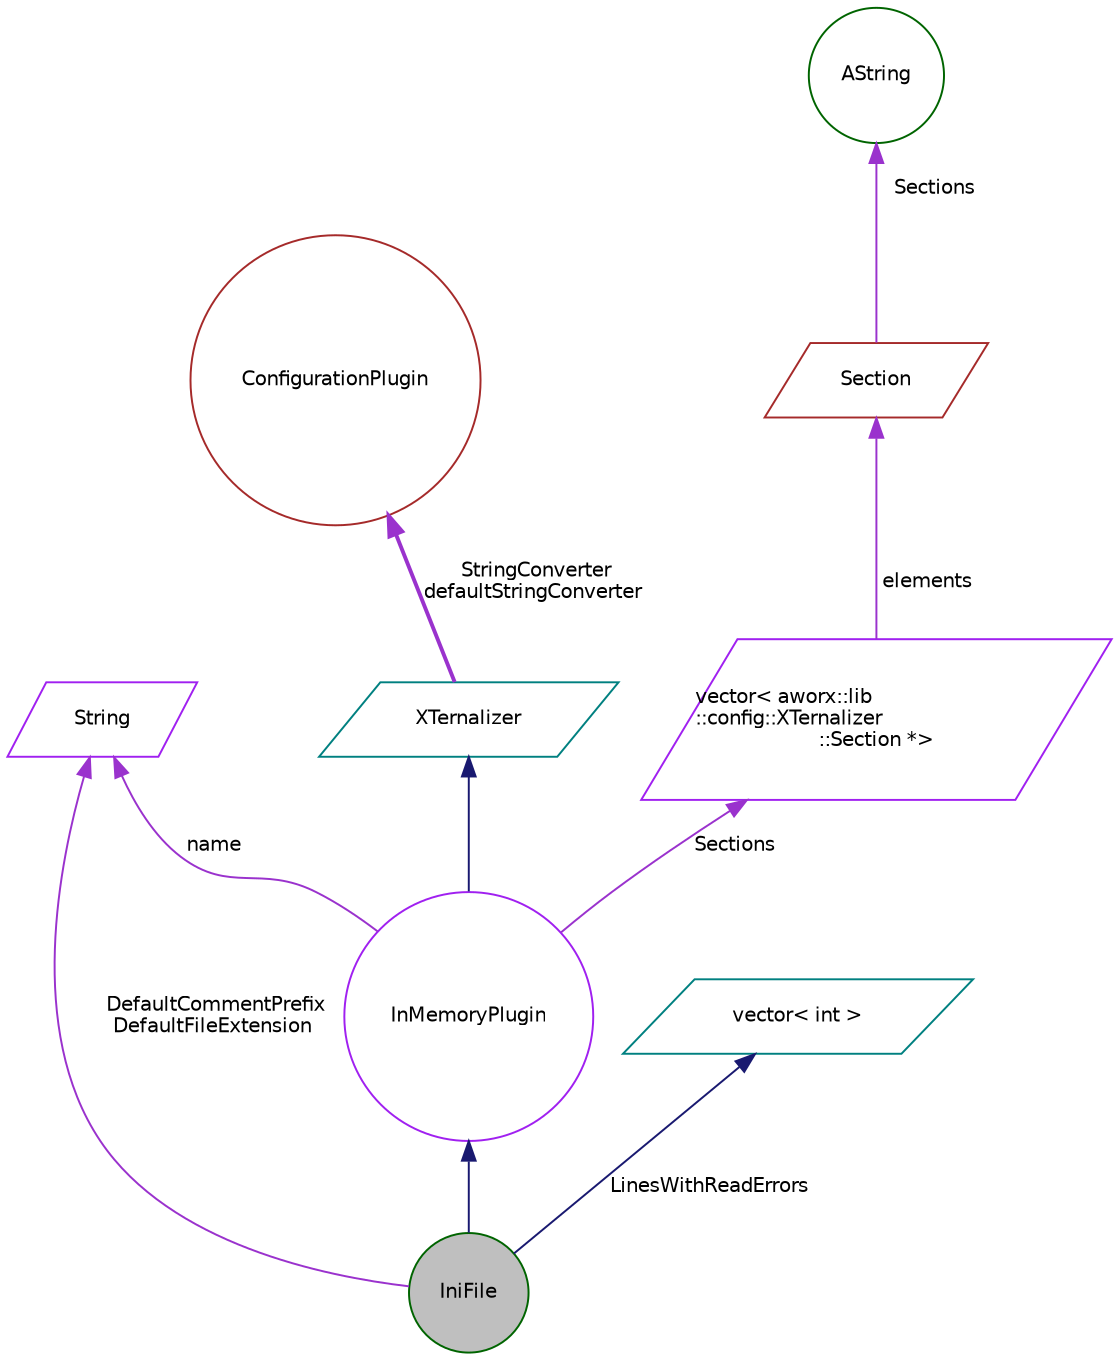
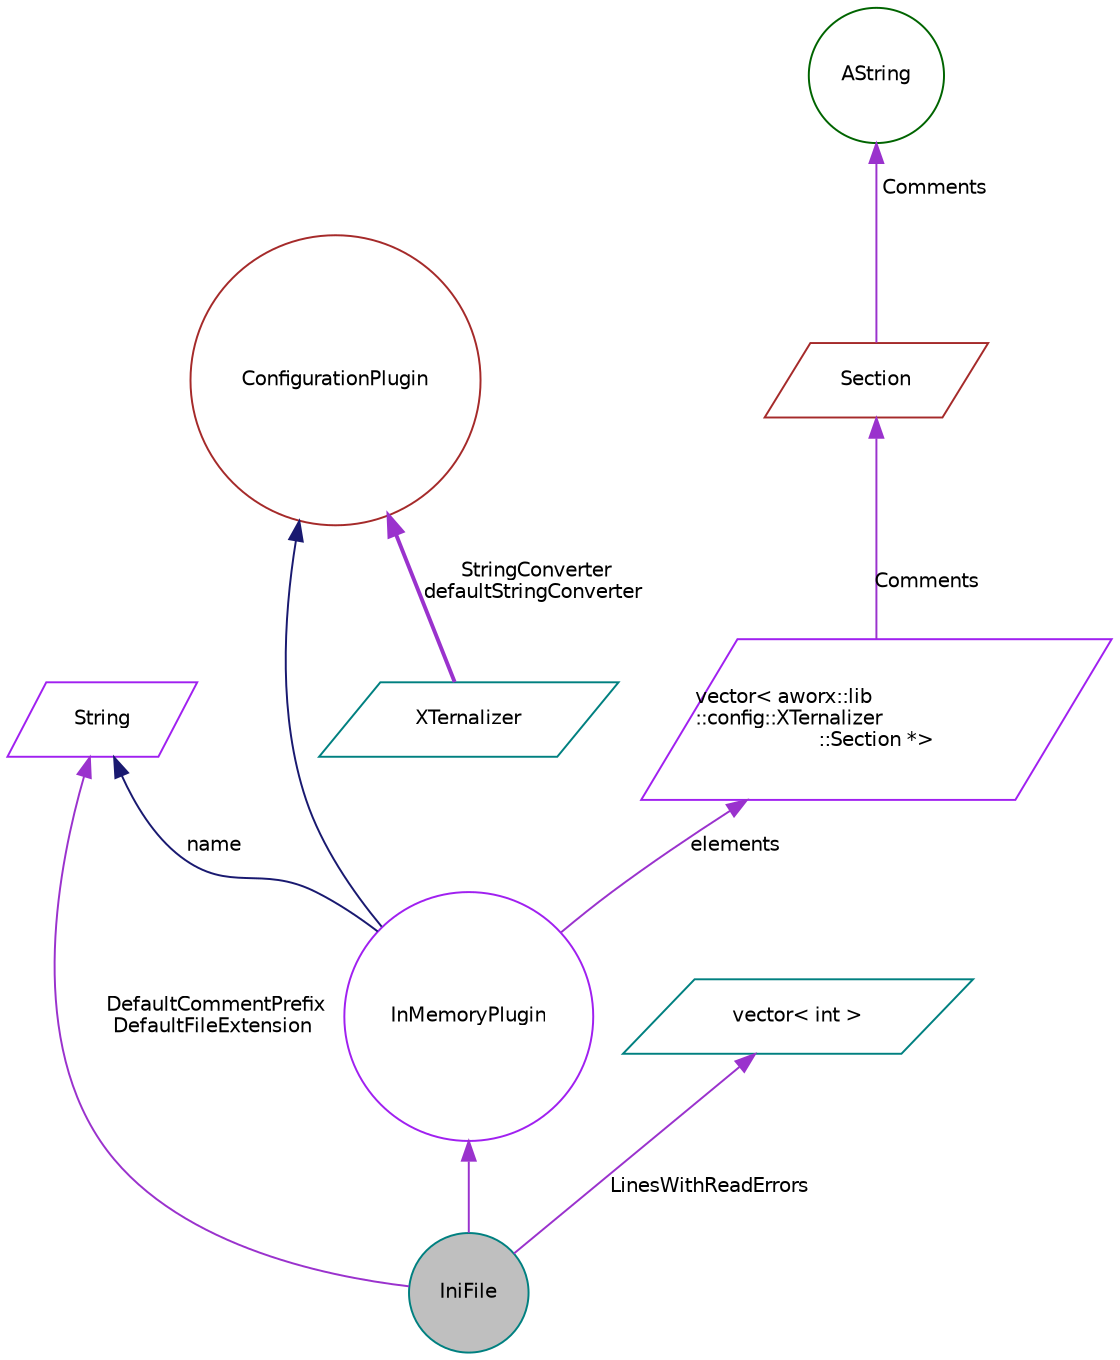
edge "Section" -> "AString": label " Sections" -> " Comments"
edge "vector< aworx::lib ::config::XTernalizer ::Section *>" -> "Section": label " elements" -> " Comments"
edge "InMemoryPlugin" -> "XTernalizer": now "InMemoryPlugin" -> "ConfigurationPlugin"
edge "InMemoryPlugin" -> "vector< aworx::lib ::config::XTernalizer ::Section *>": label " Sections" -> " elements"
edge "InMemoryPlugin" -> "String": color darkorchid3 -> midnightblue
edge "IniFile" -> "vector< int >": color midnightblue -> darkorchid3
edge "IniFile" -> "InMemoryPlugin": color midnightblue -> darkorchid3
node "IniFile": color darkgreen -> teal
